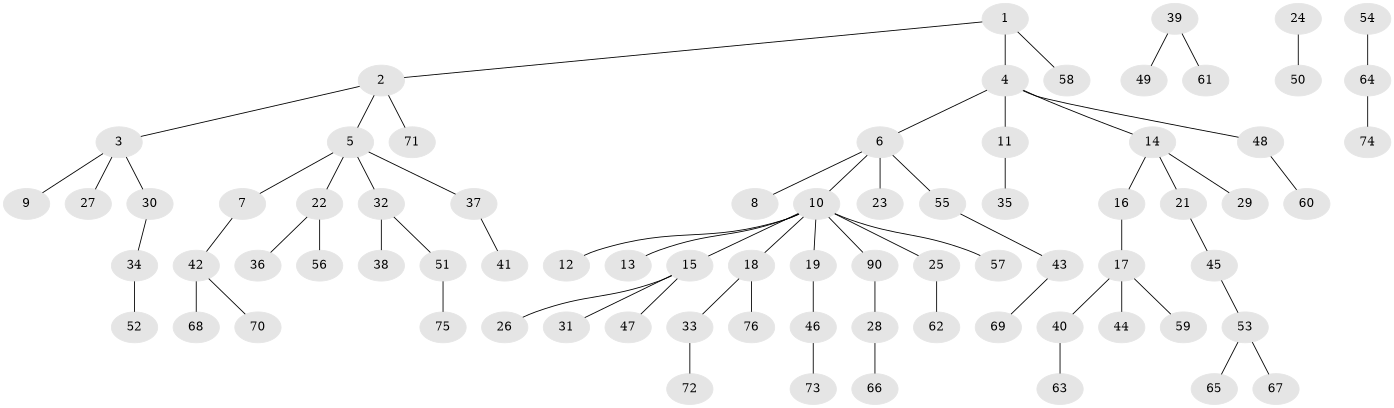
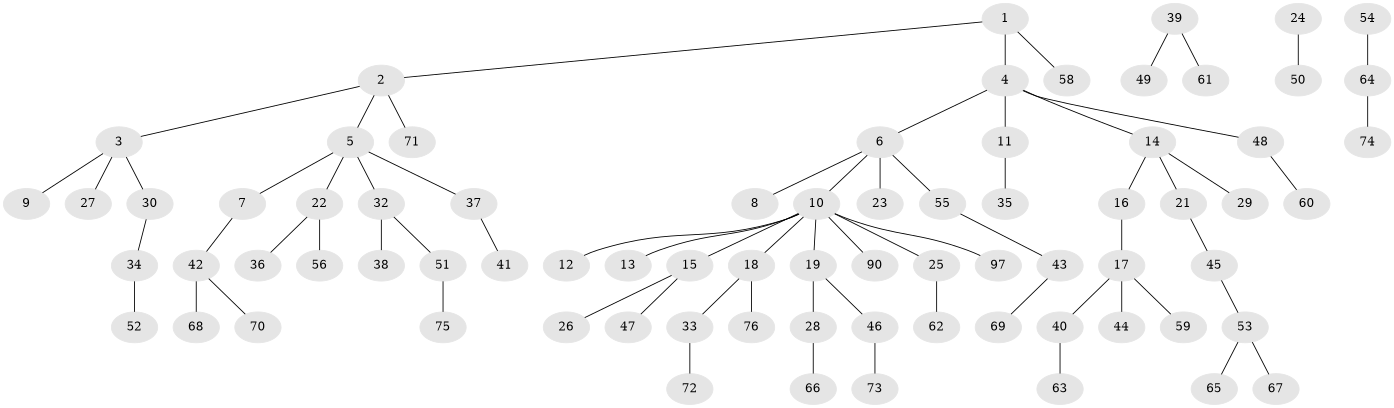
node "57": label "57" -> "97"
edge "90" -- "28": now "19" -- "28"
node "31": removed
